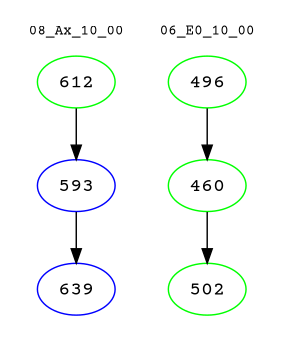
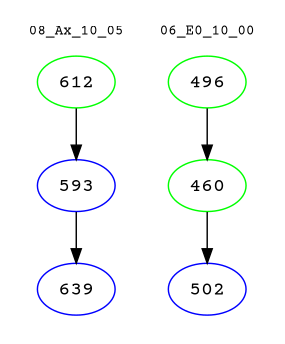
cluster "08_Ax_10_00": label "08_Ax_10_00" -> "08_Ax_10_05"
node "502": color green -> blue
